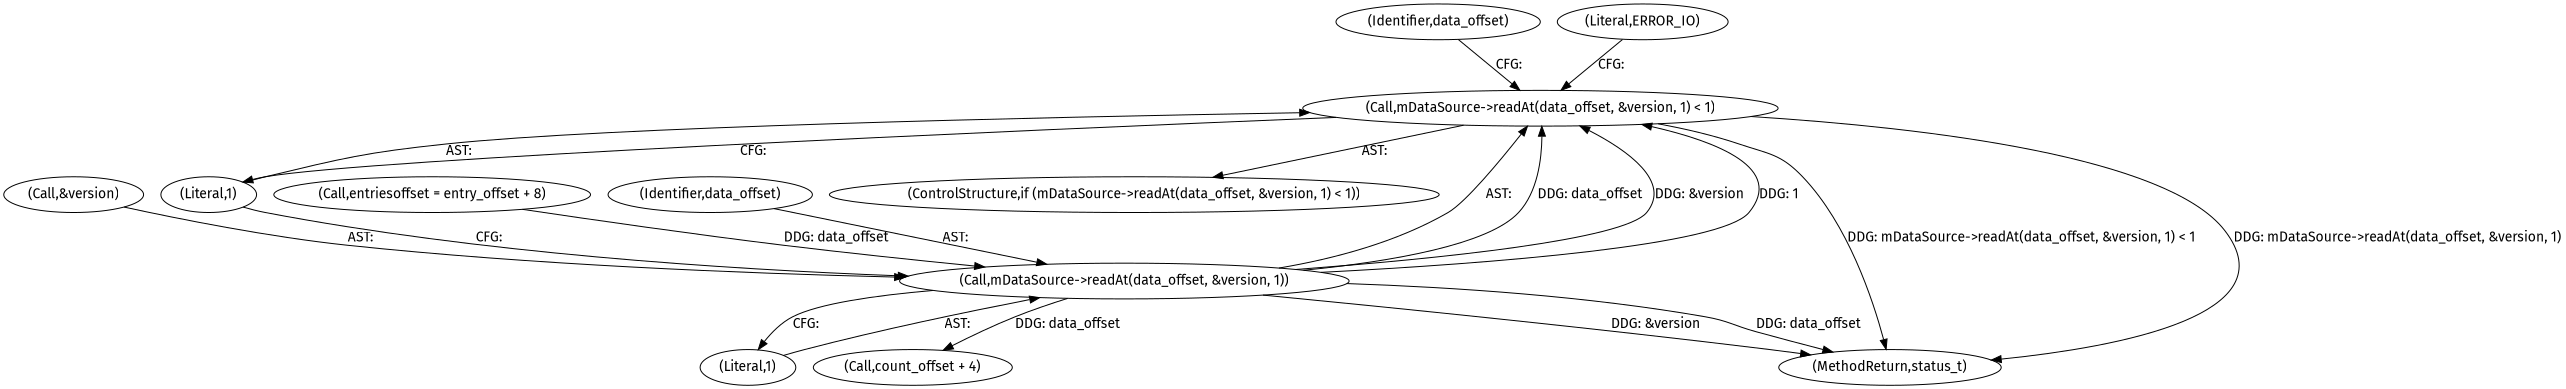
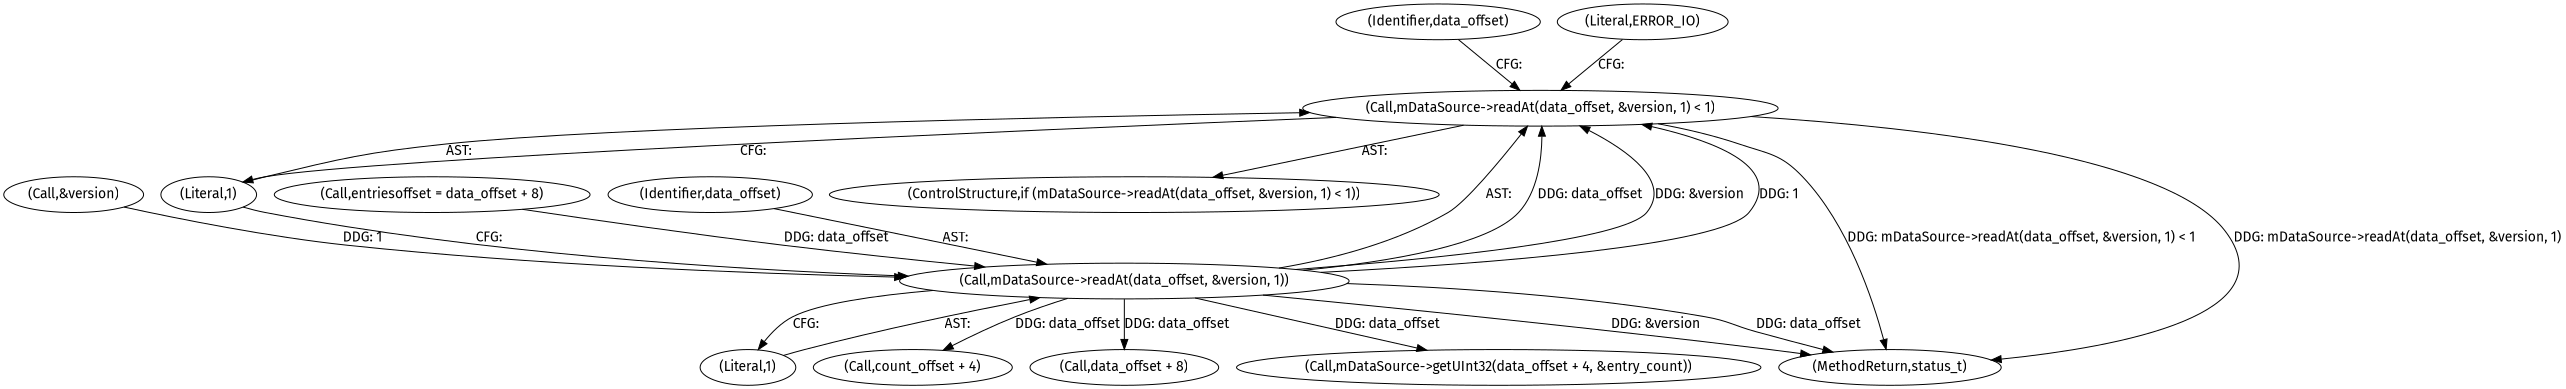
node "(Call,entriesoffset = entry_offset + 8)": label "(Call,entriesoffset = entry_offset + 8)" -> "(Call,entriesoffset = data_offset + 8)"
edge "(Call,&version)" -> "(Call,mDataSource->readAt(data_offset, &version, 1))": label "AST: " -> "DDG: 1"
node "(Call,data_offset + 8)": added
node "(Call,mDataSource->getUInt32(data_offset + 4, &entry_count))": added
